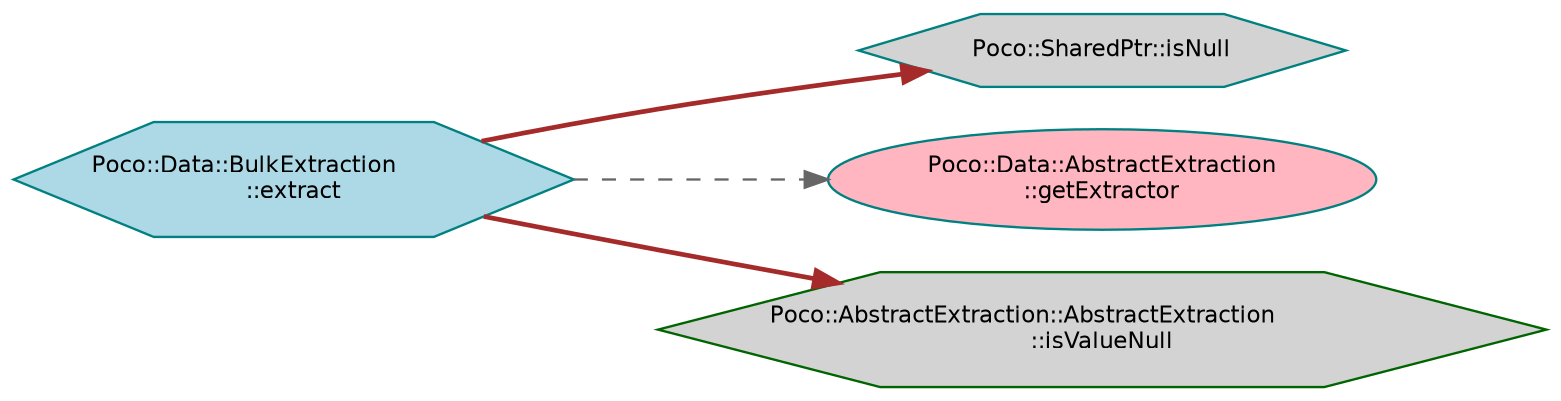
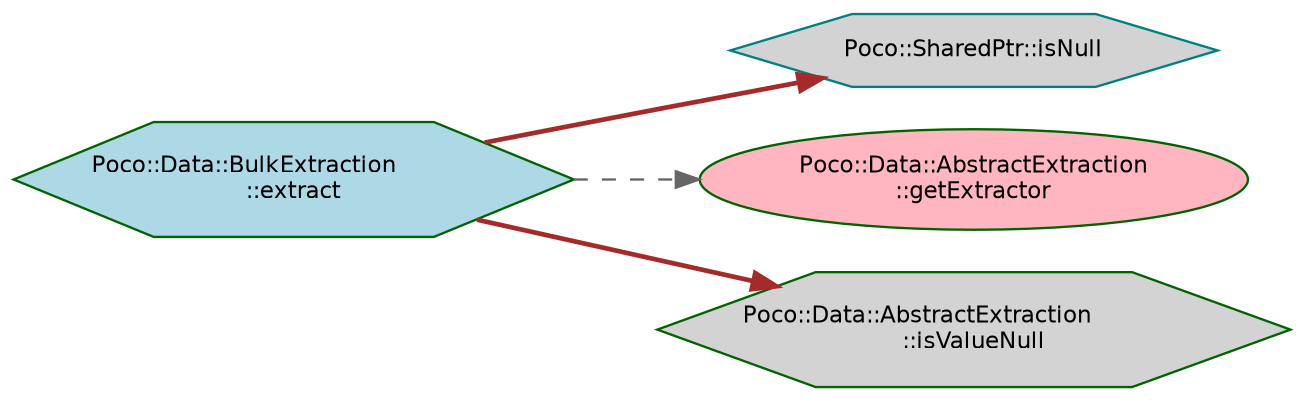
node "Poco::Data::BulkExtraction ::extract": color teal -> darkgreen
node "Poco::Data::AbstractExtraction ::getExtractor": color teal -> darkgreen
node "Poco::AbstractExtraction::AbstractExtraction ::isValueNull": label "Poco::AbstractExtraction::AbstractExtraction ::isValueNull" -> "Poco::Data::AbstractExtraction ::isValueNull"
